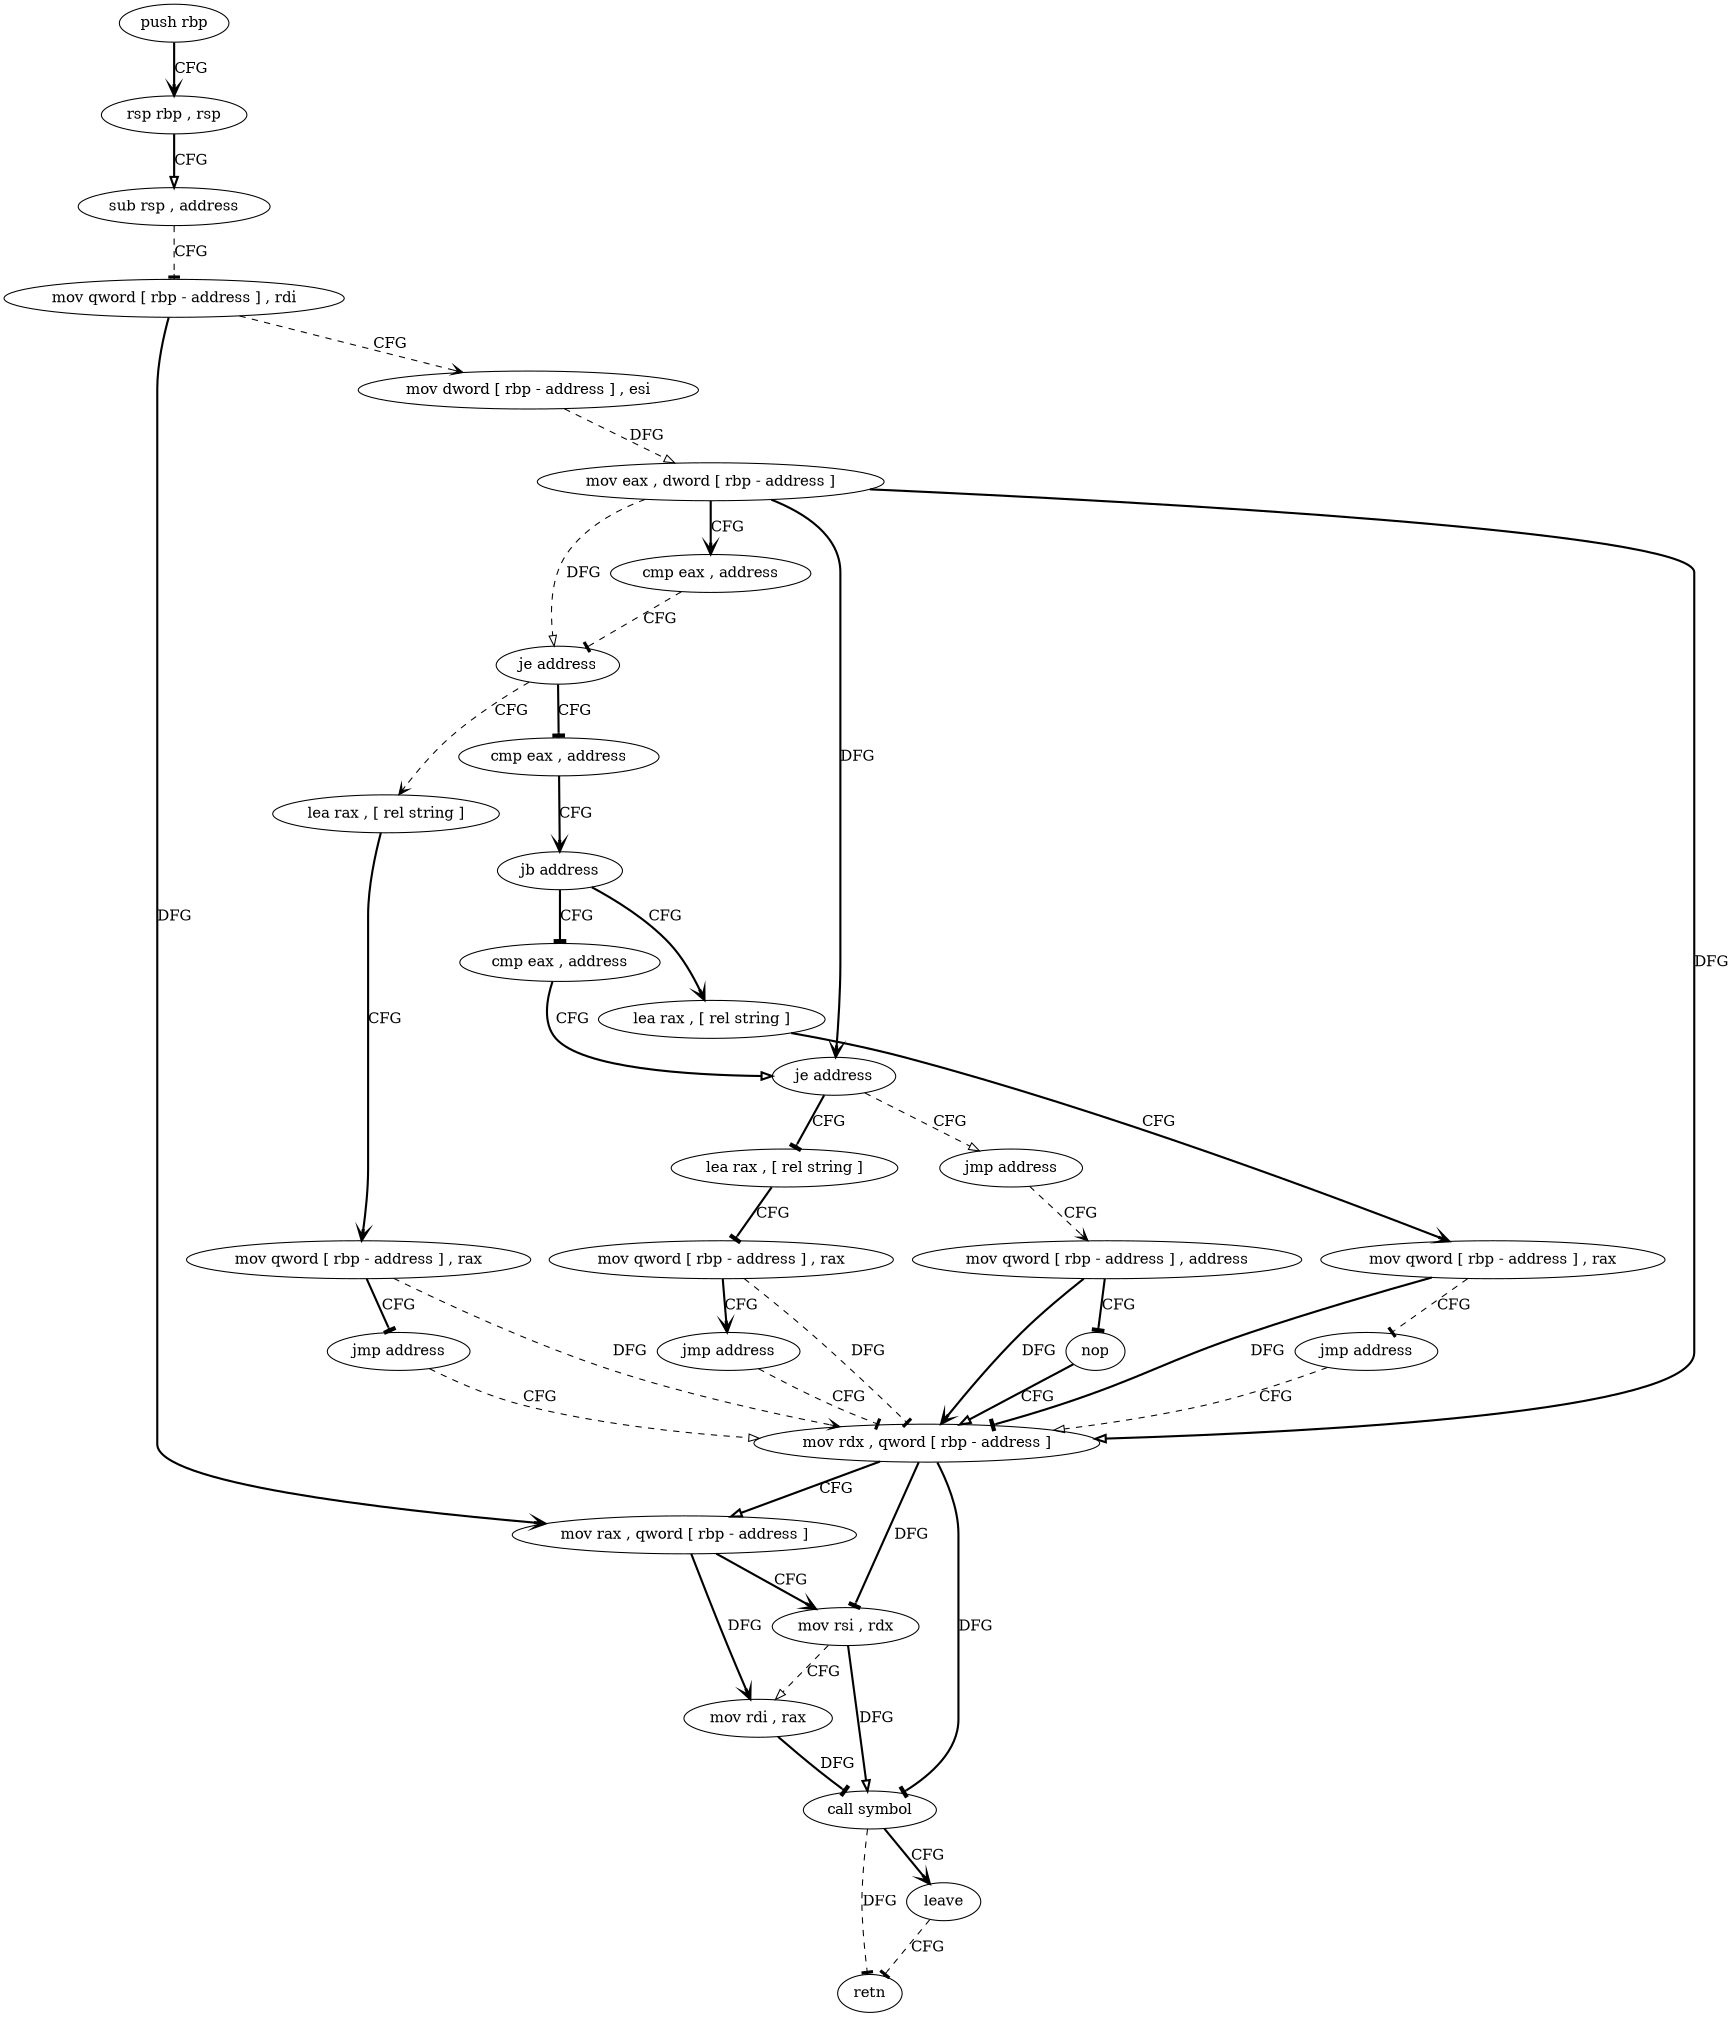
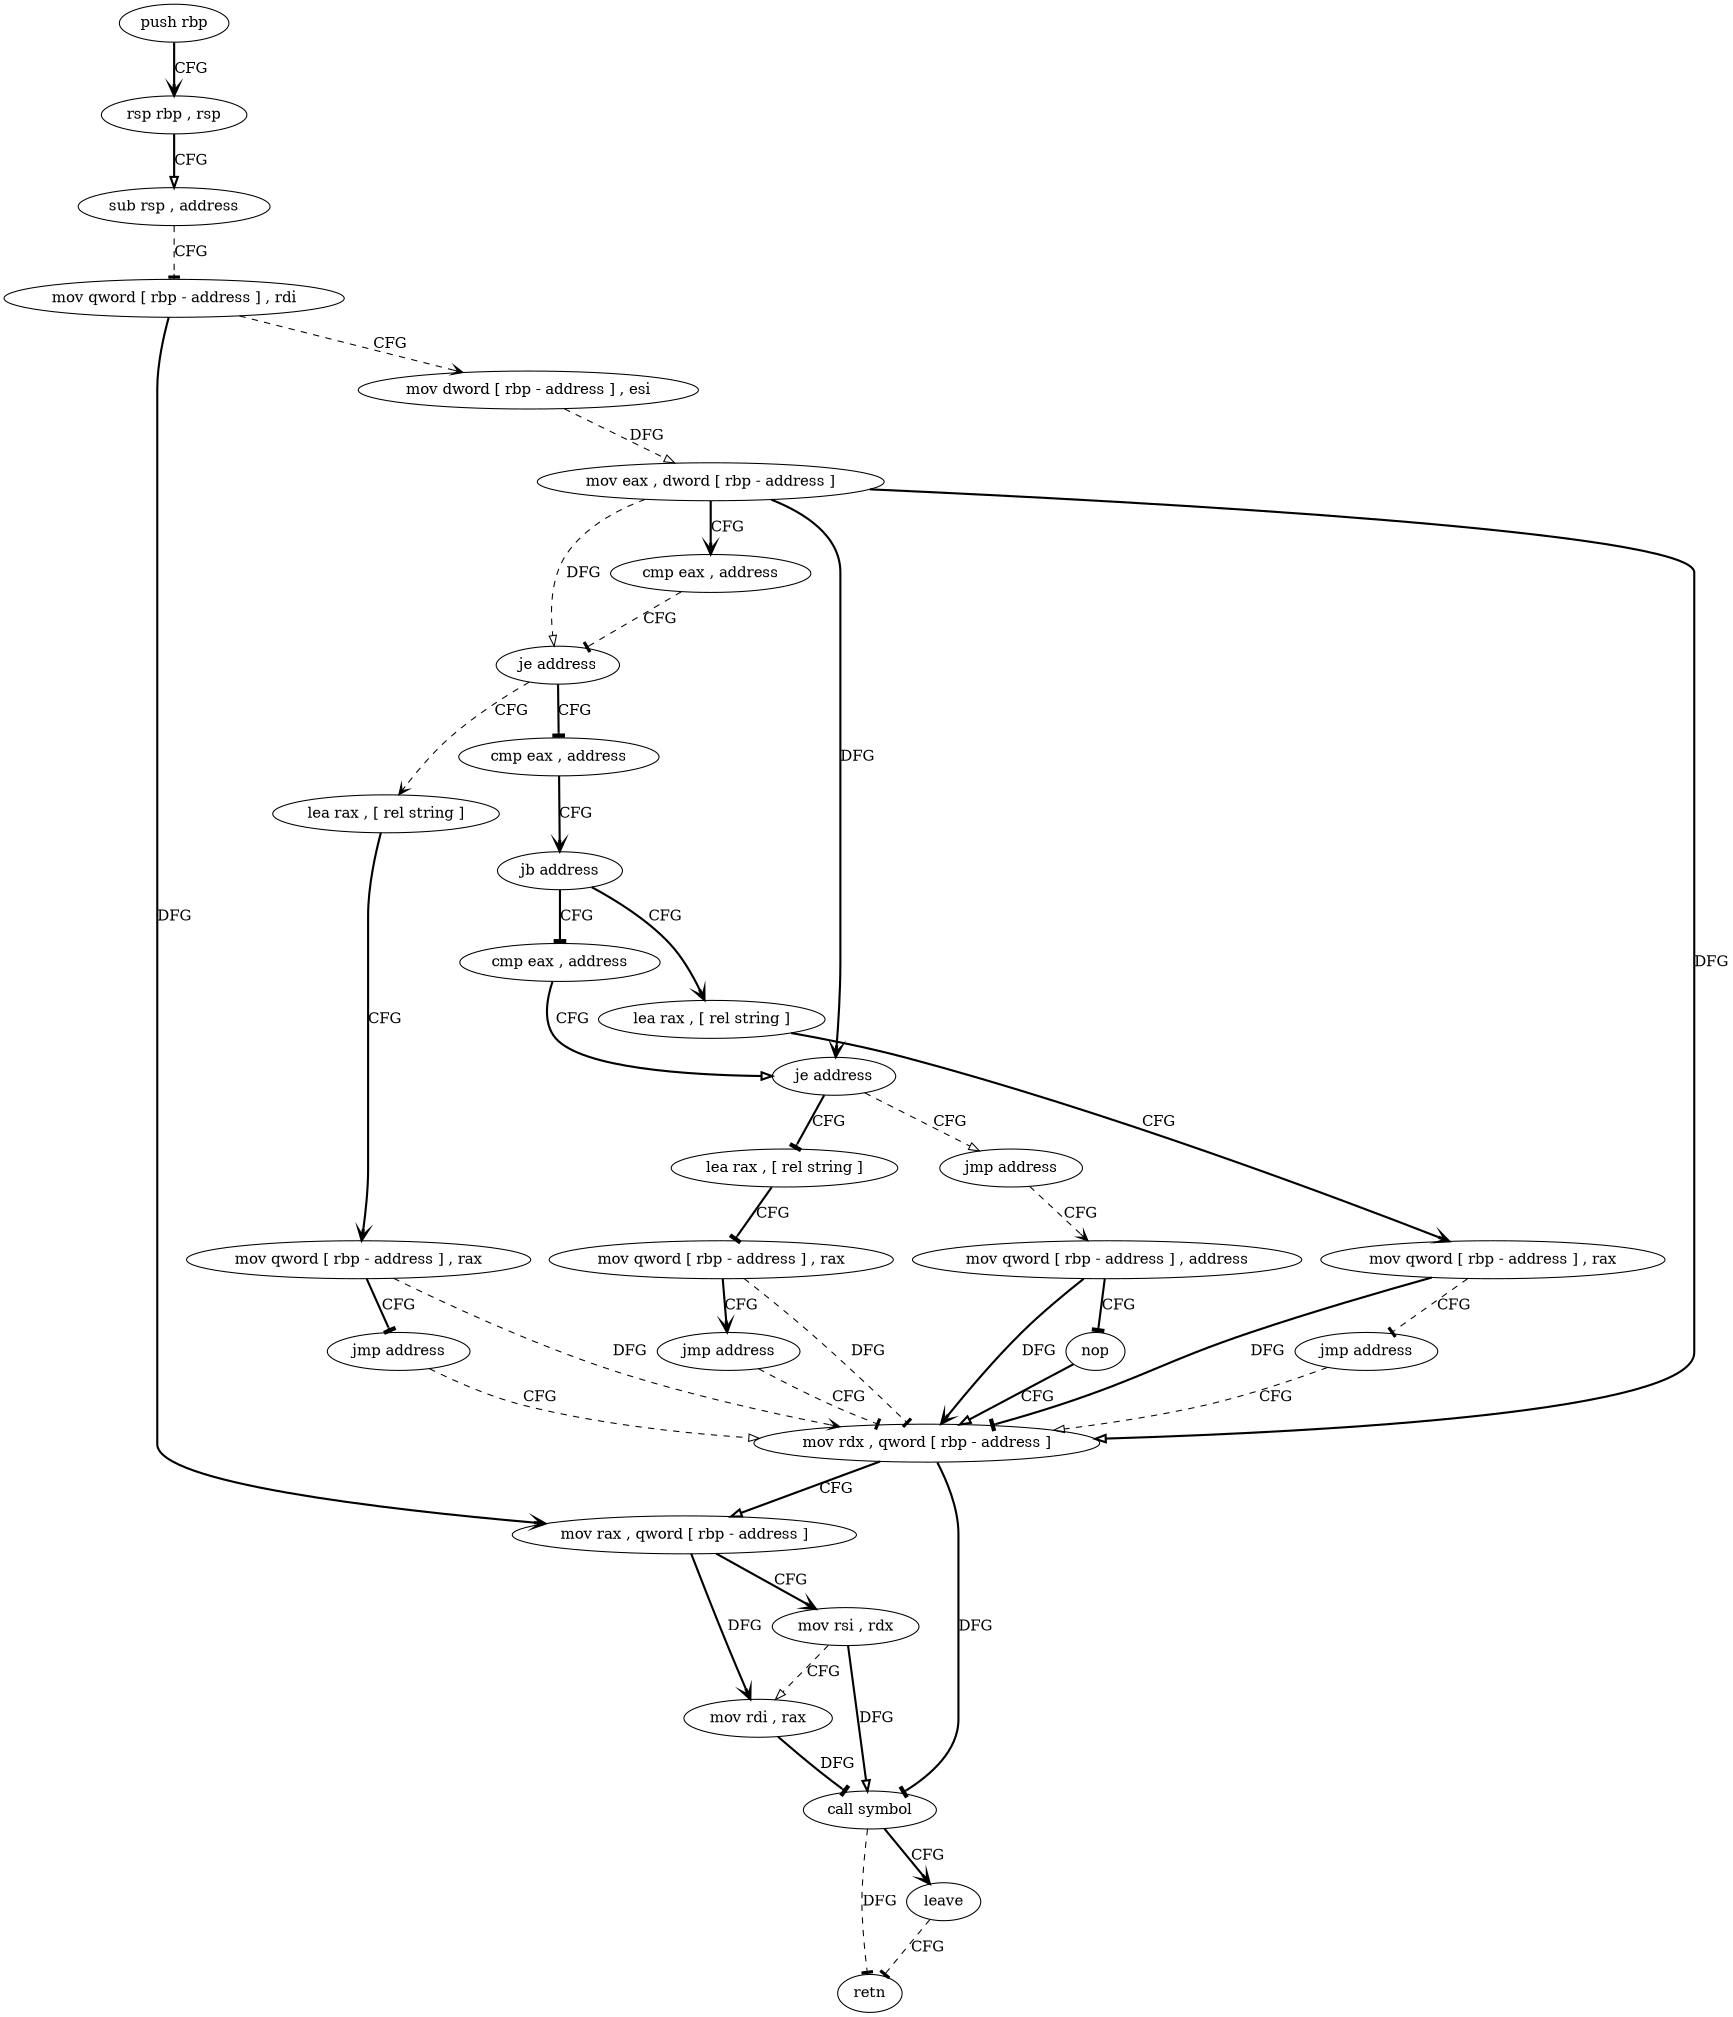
edge "mov rdx , qword [ rbp - address ]" -> "mov rsi , rdx": removed, label "DFG"
